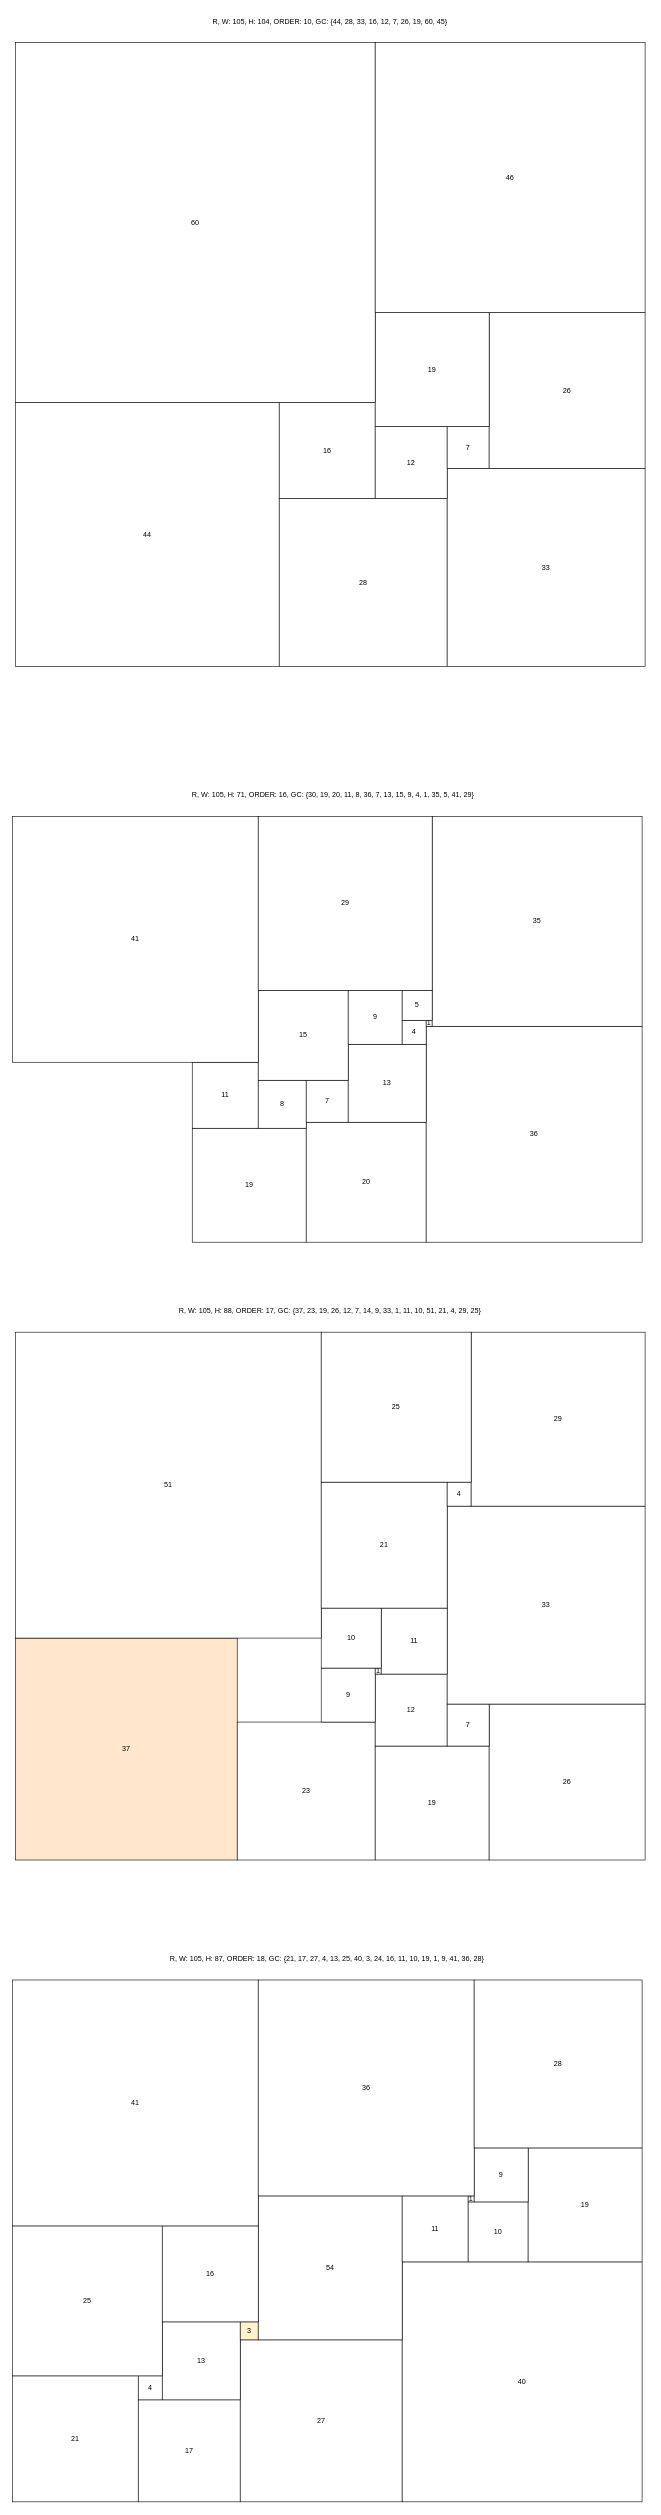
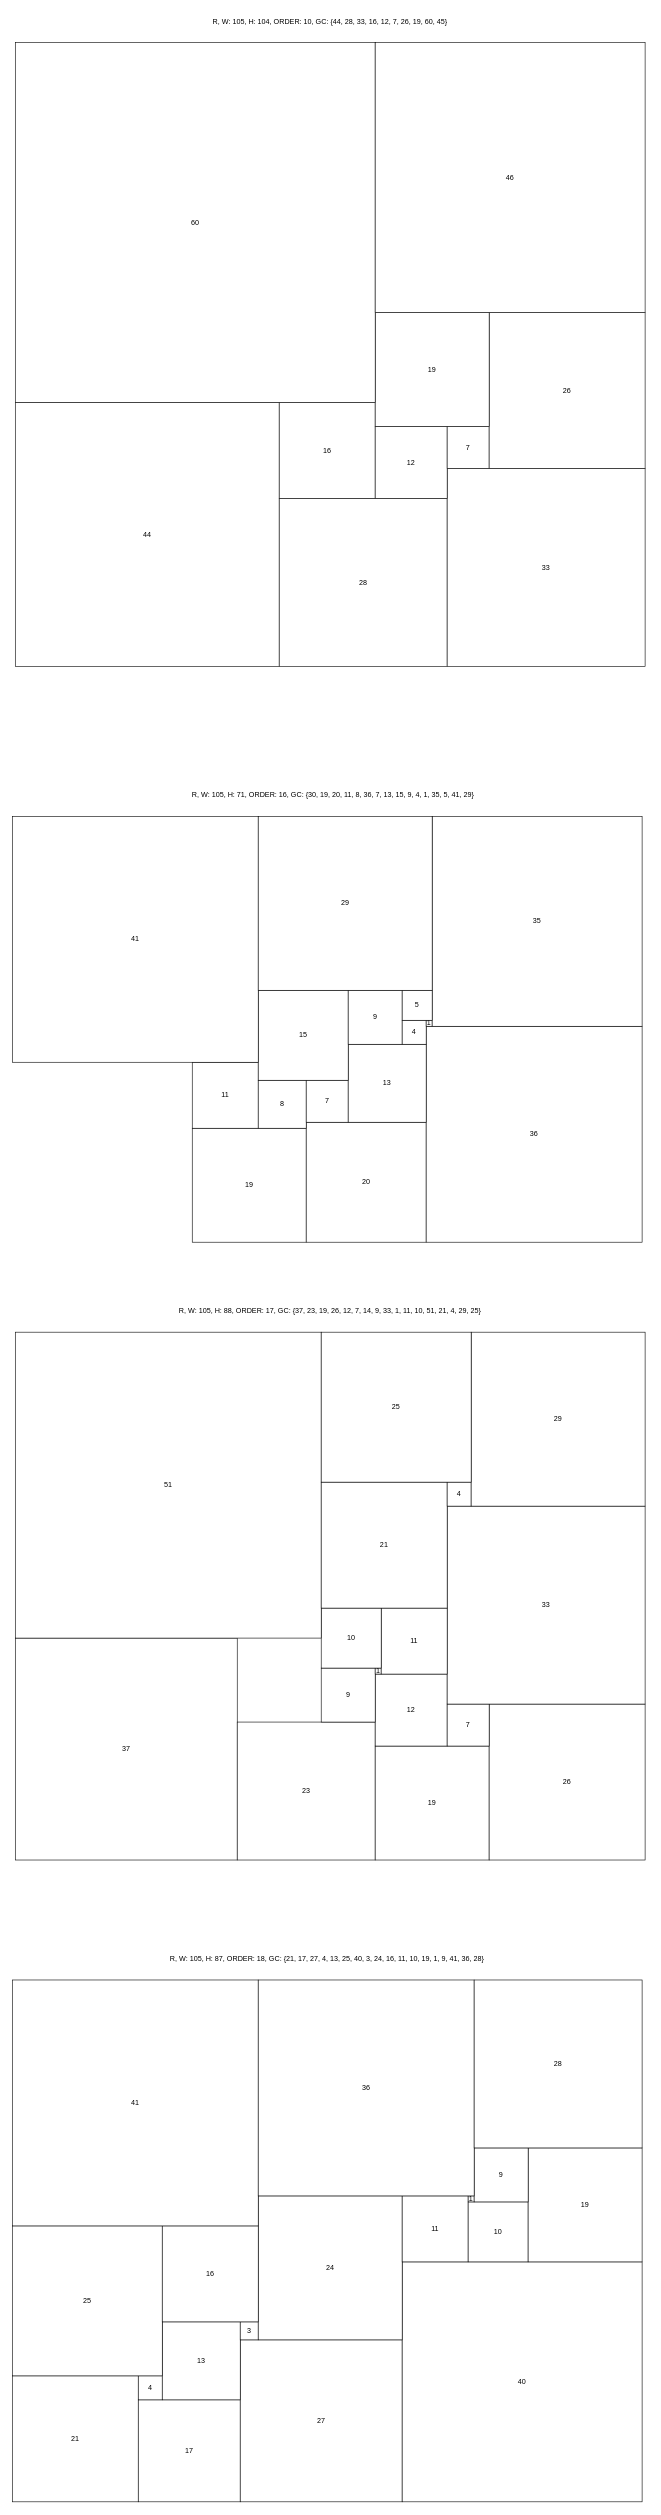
node "37": fillcolor #ffe6cc -> #ffffff
node "54": label "54" -> "24"
node "3": fillcolor #fff2cc -> #ffffff
